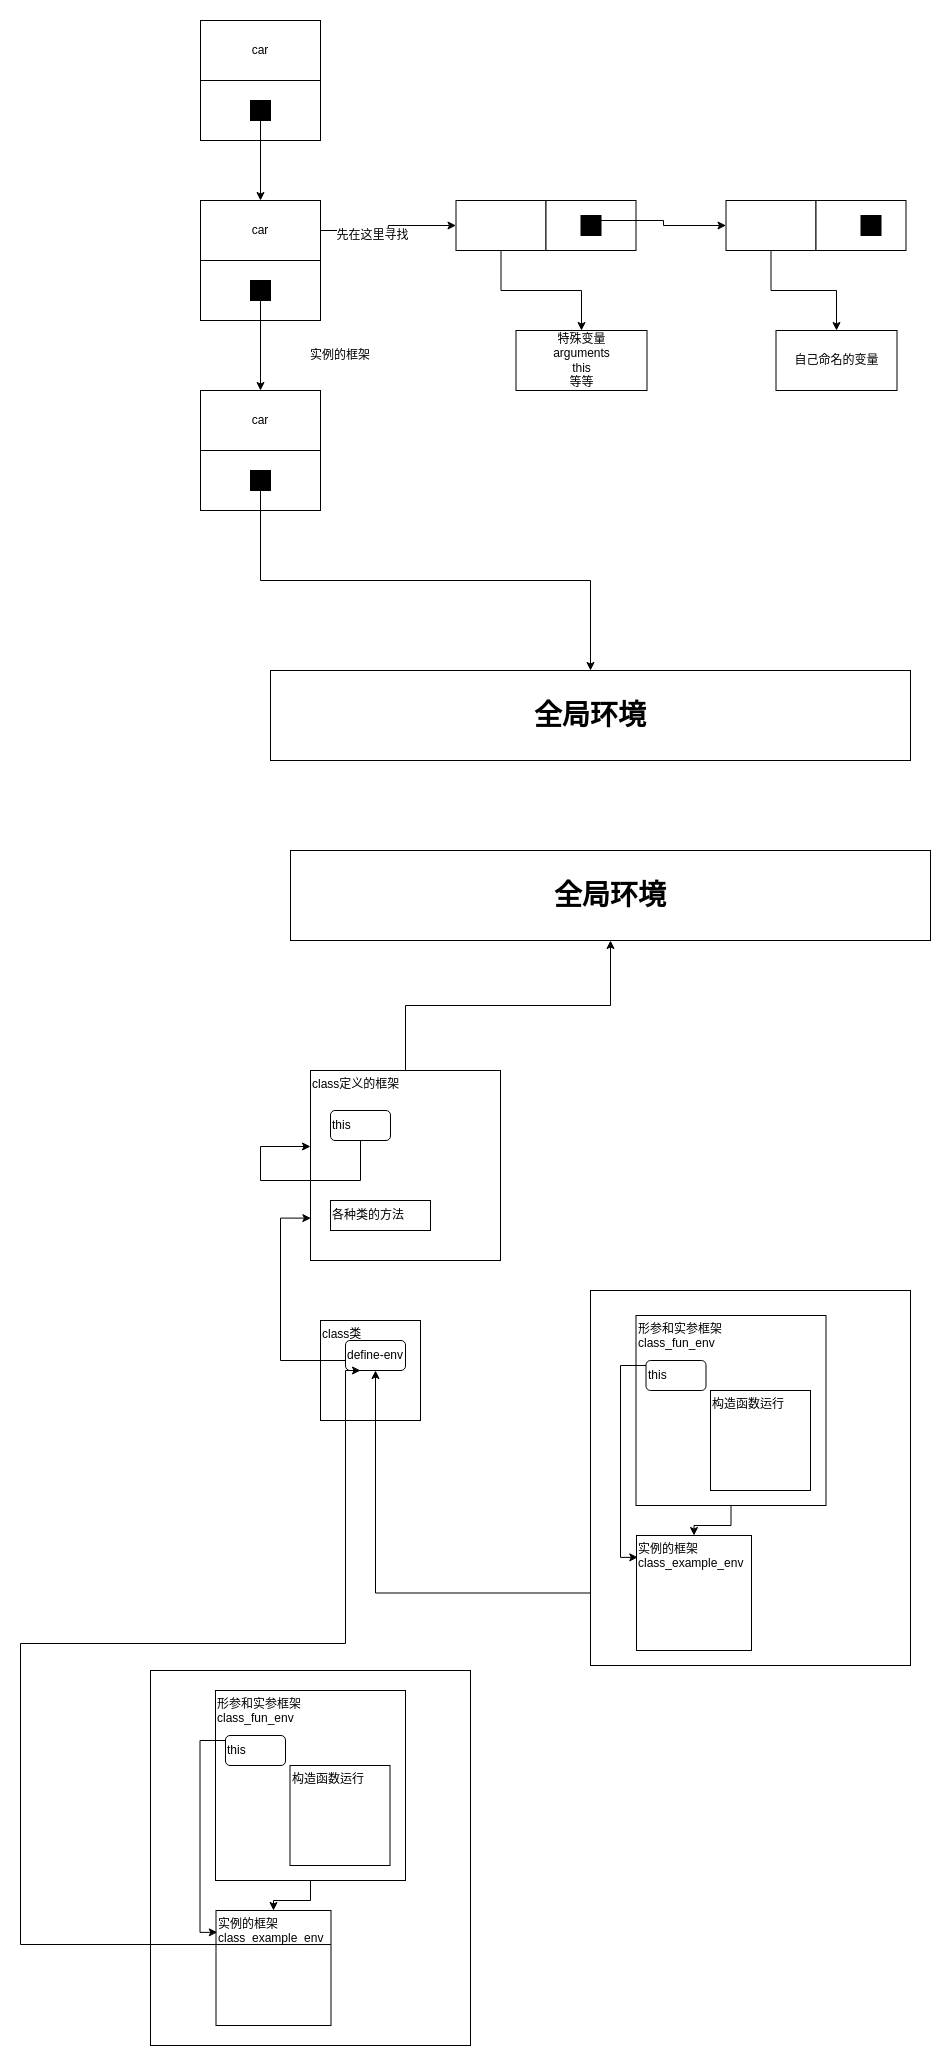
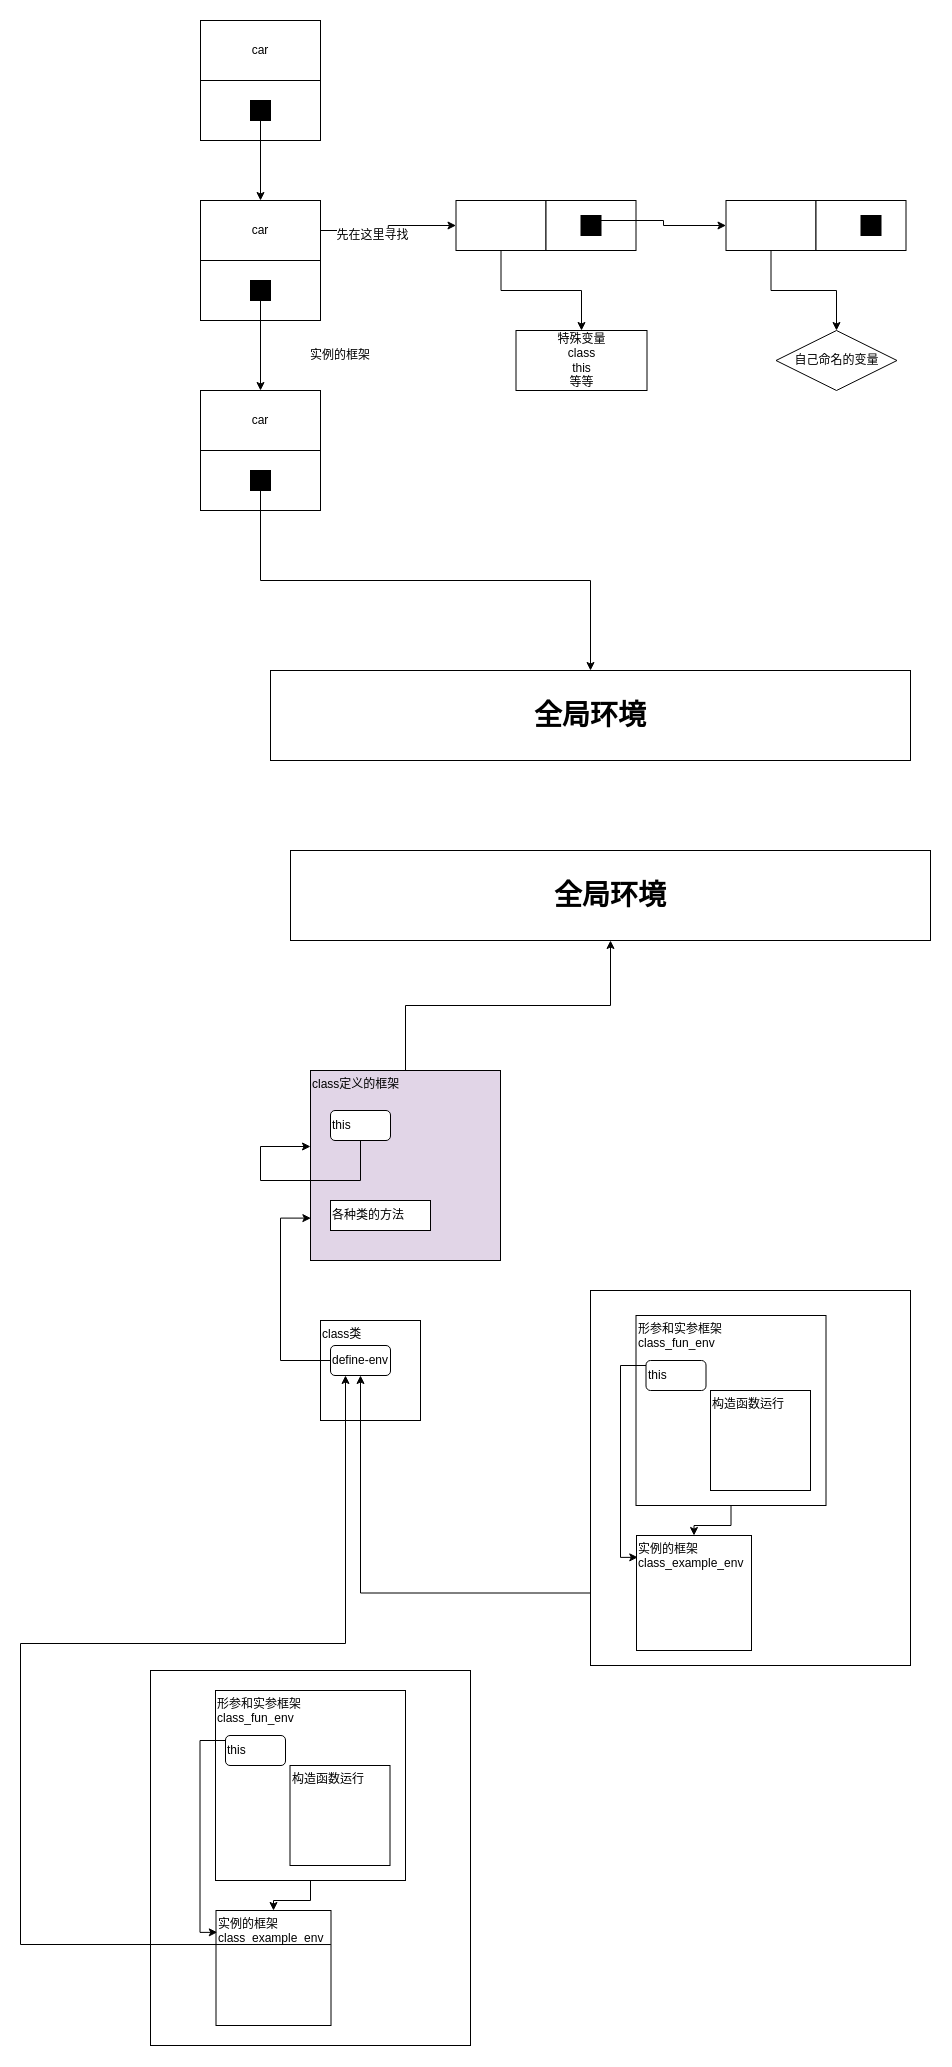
node "特殊变量argumentsthis等等": label "特殊变量argumentsthis等等" -> "特殊变量classthis等等"
node "自己命名的变量": shape rectangle -> diamond
node "class定义的框架": fillcolor #ffffff -> #e1d5e7
node "define-env": moved (376, 1356) -> (361, 1361)
